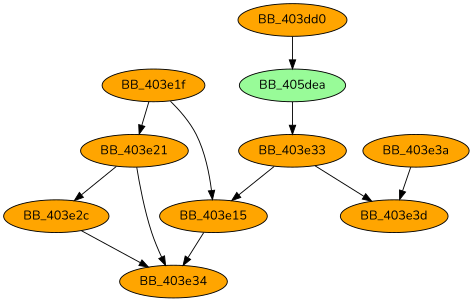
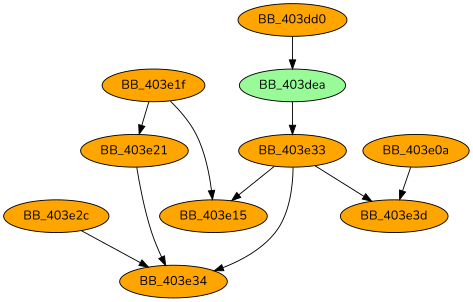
node "BB_405dea": label "BB_405dea" -> "BB_403dea"
node "BB_403e3a": label "BB_403e3a" -> "BB_403e0a"
edge "BB_403e21" -> "BB_403e2c": removed
edge "BB_403e15" -> "BB_403e34": now "BB_403e33" -> "BB_403e34"
